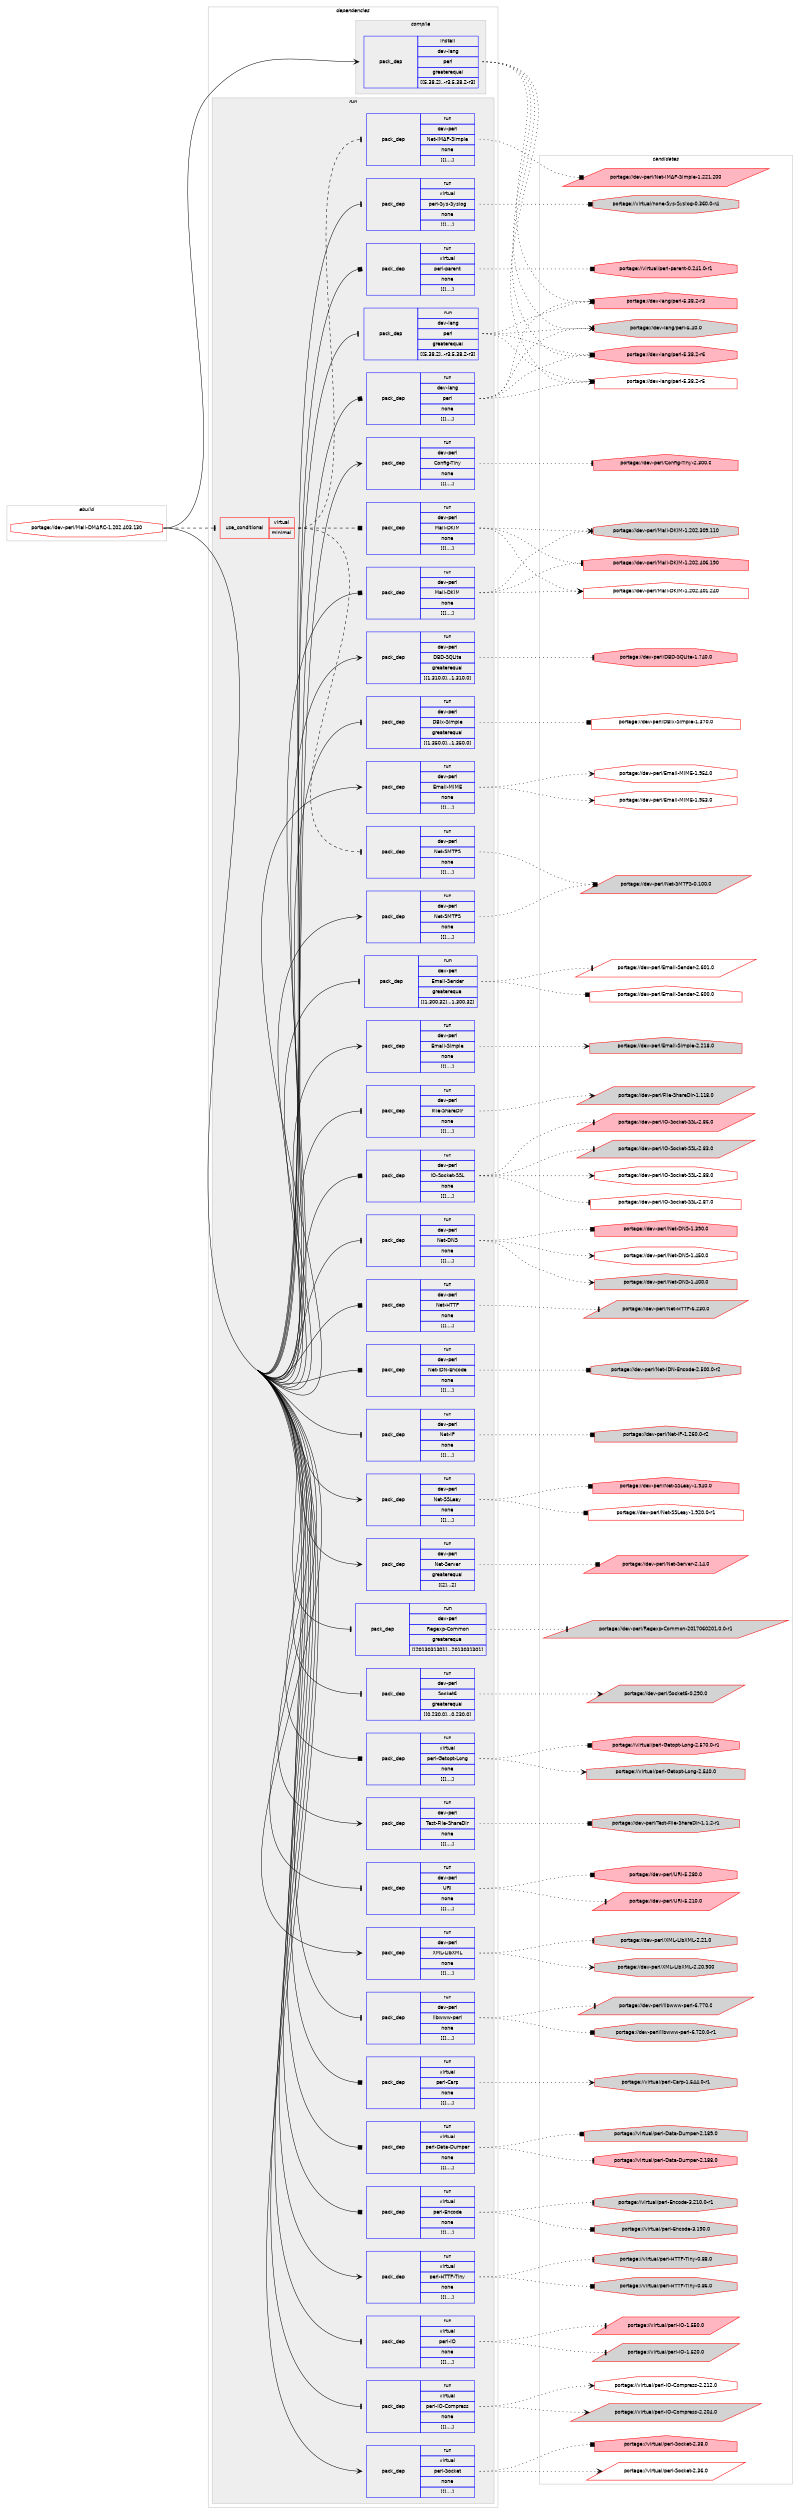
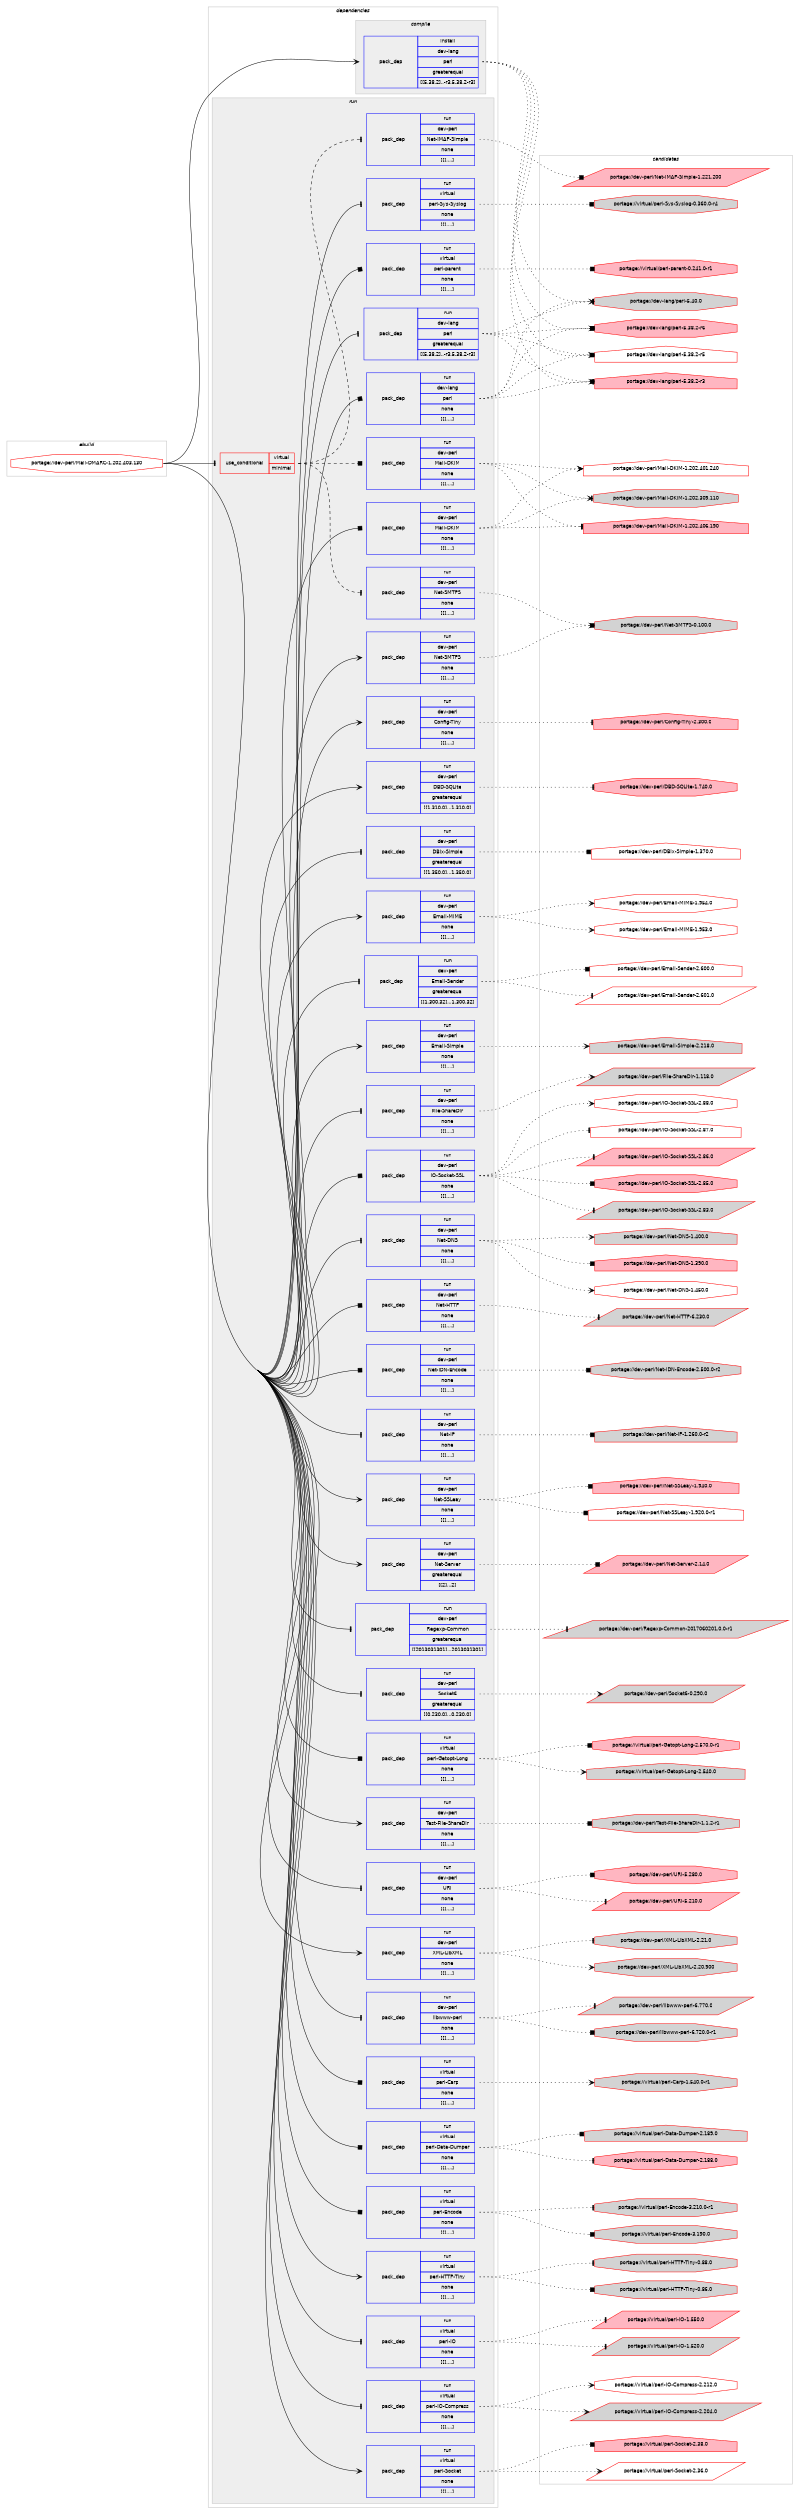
node "portage://virtual/none-Sys-Syslog-0.360.0-r4": label "portage://virtual/none-Sys-Syslog-0.360.0-r4" -> "portage://virtual/perl-Sys-Syslog-0.360.0-r4"
edge "portage://dev-perl/Mail-DMARC-1.202.403.130" -> "use_conditional": style dashed -> solid
node "portage://dev-perl/Net-SMTPS-0.100.0": shape parallelogram -> octagon
node "portage://dev-perl/IO-Socket-SSL-2.85.0": added
node "portage://virtual/perl-Carp-1.544.0-r1": label "portage://virtual/perl-Carp-1.544.0-r1" -> "portage://virtual/perl-Carp-1.540.0-r1"
